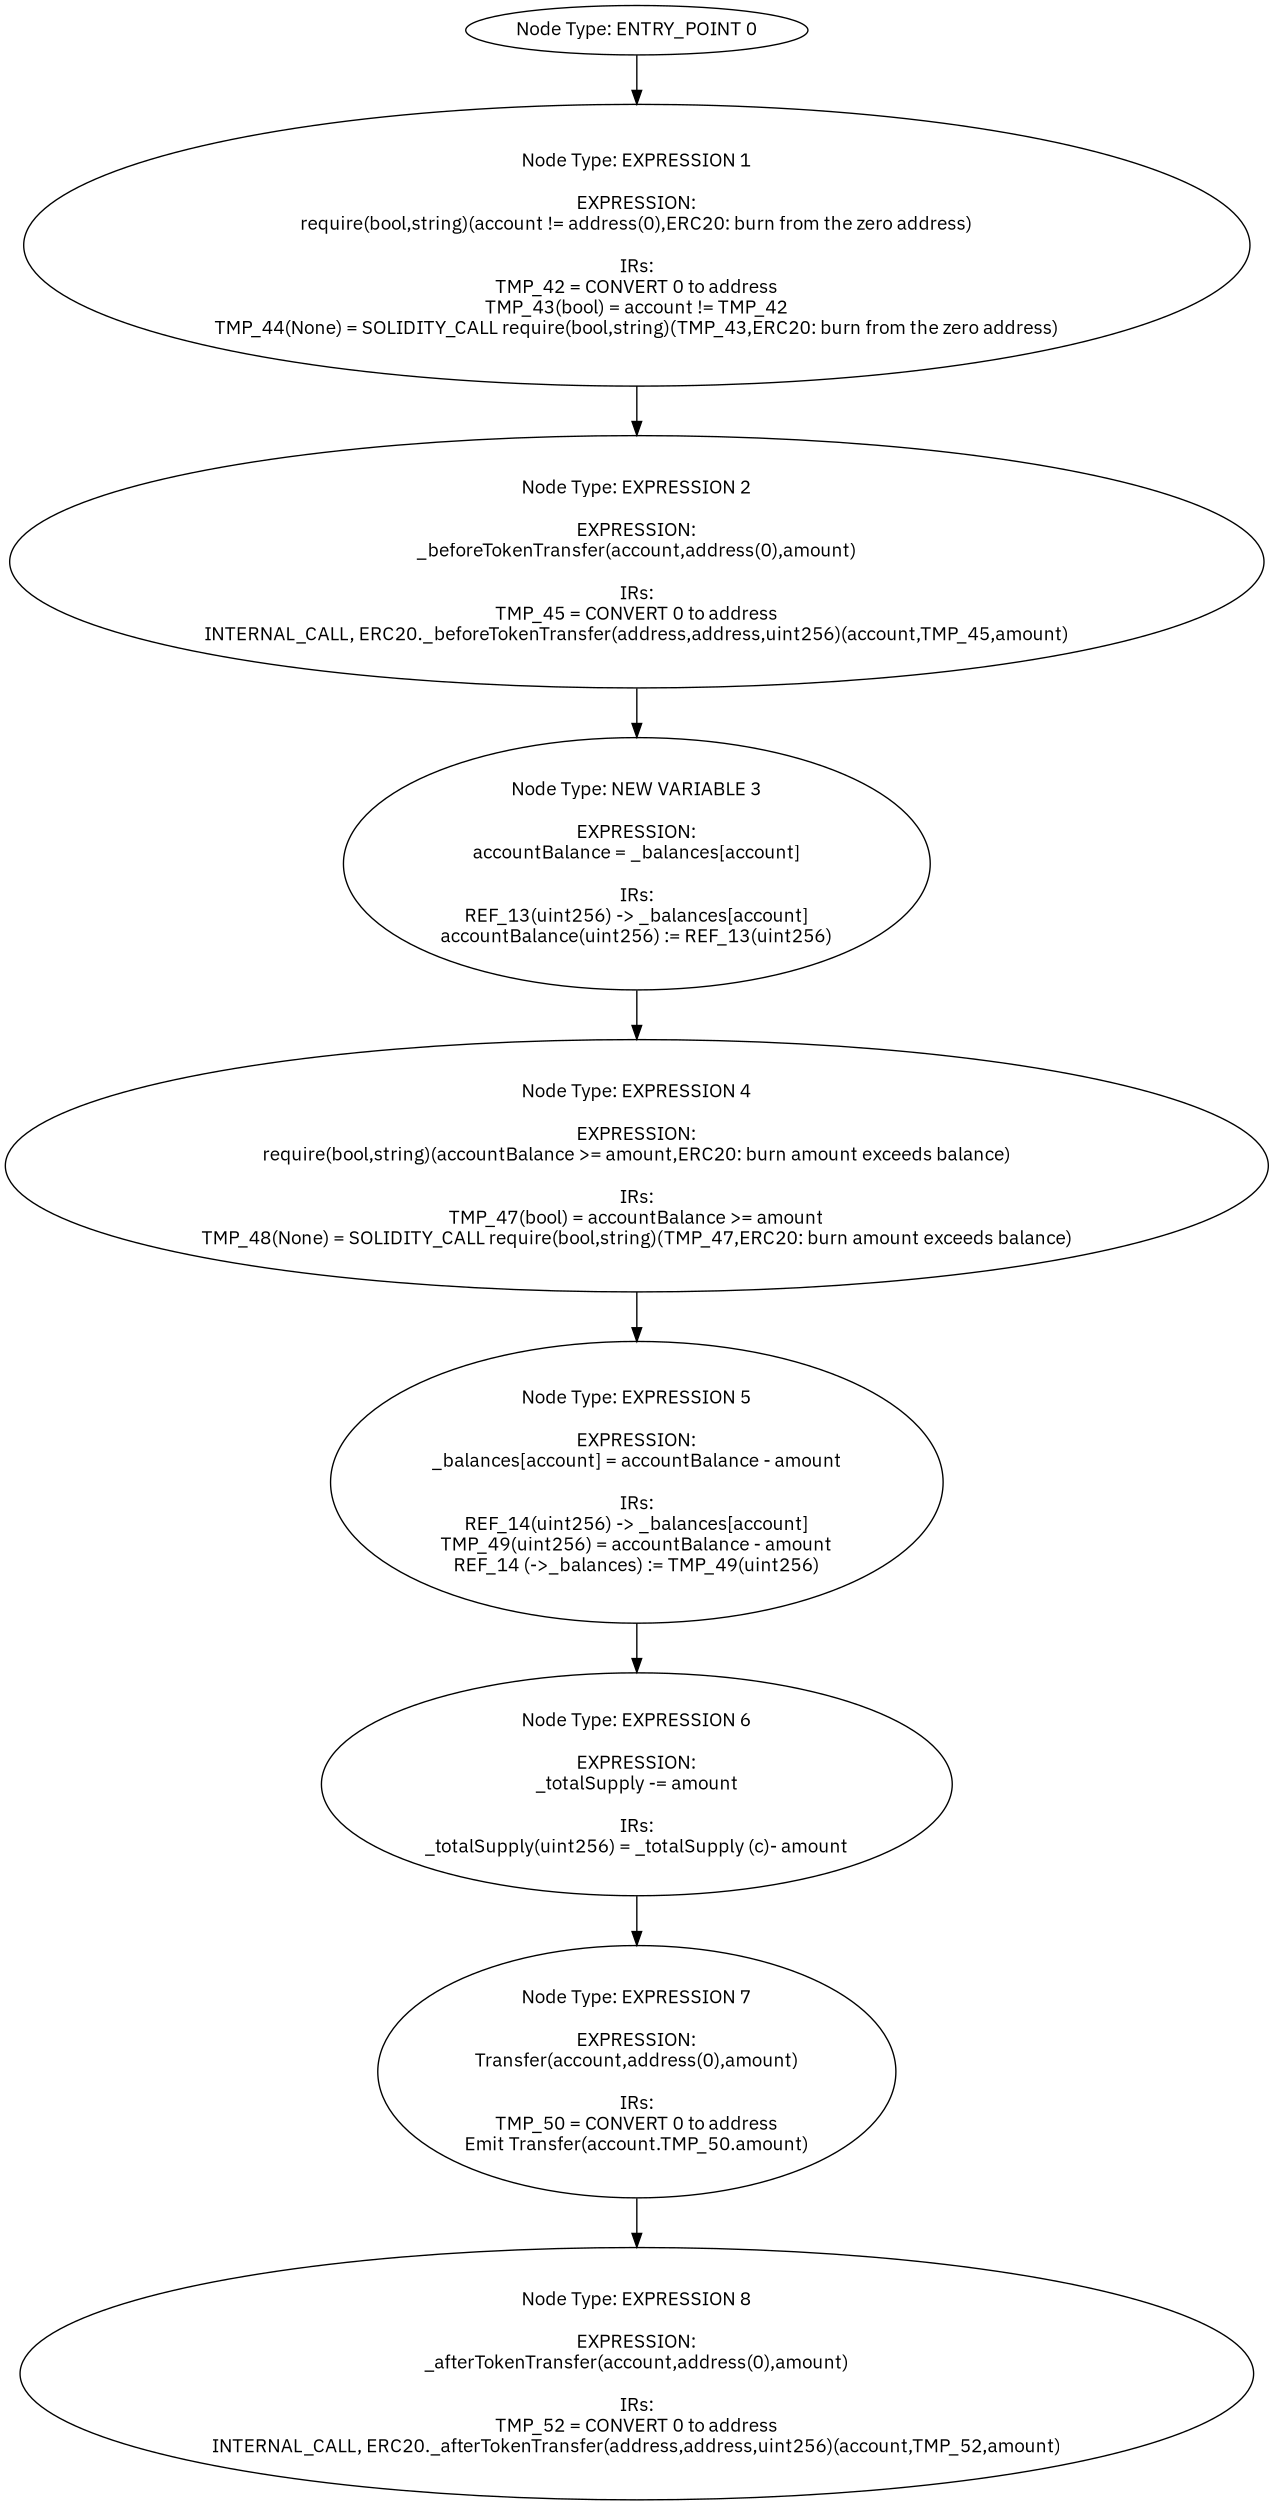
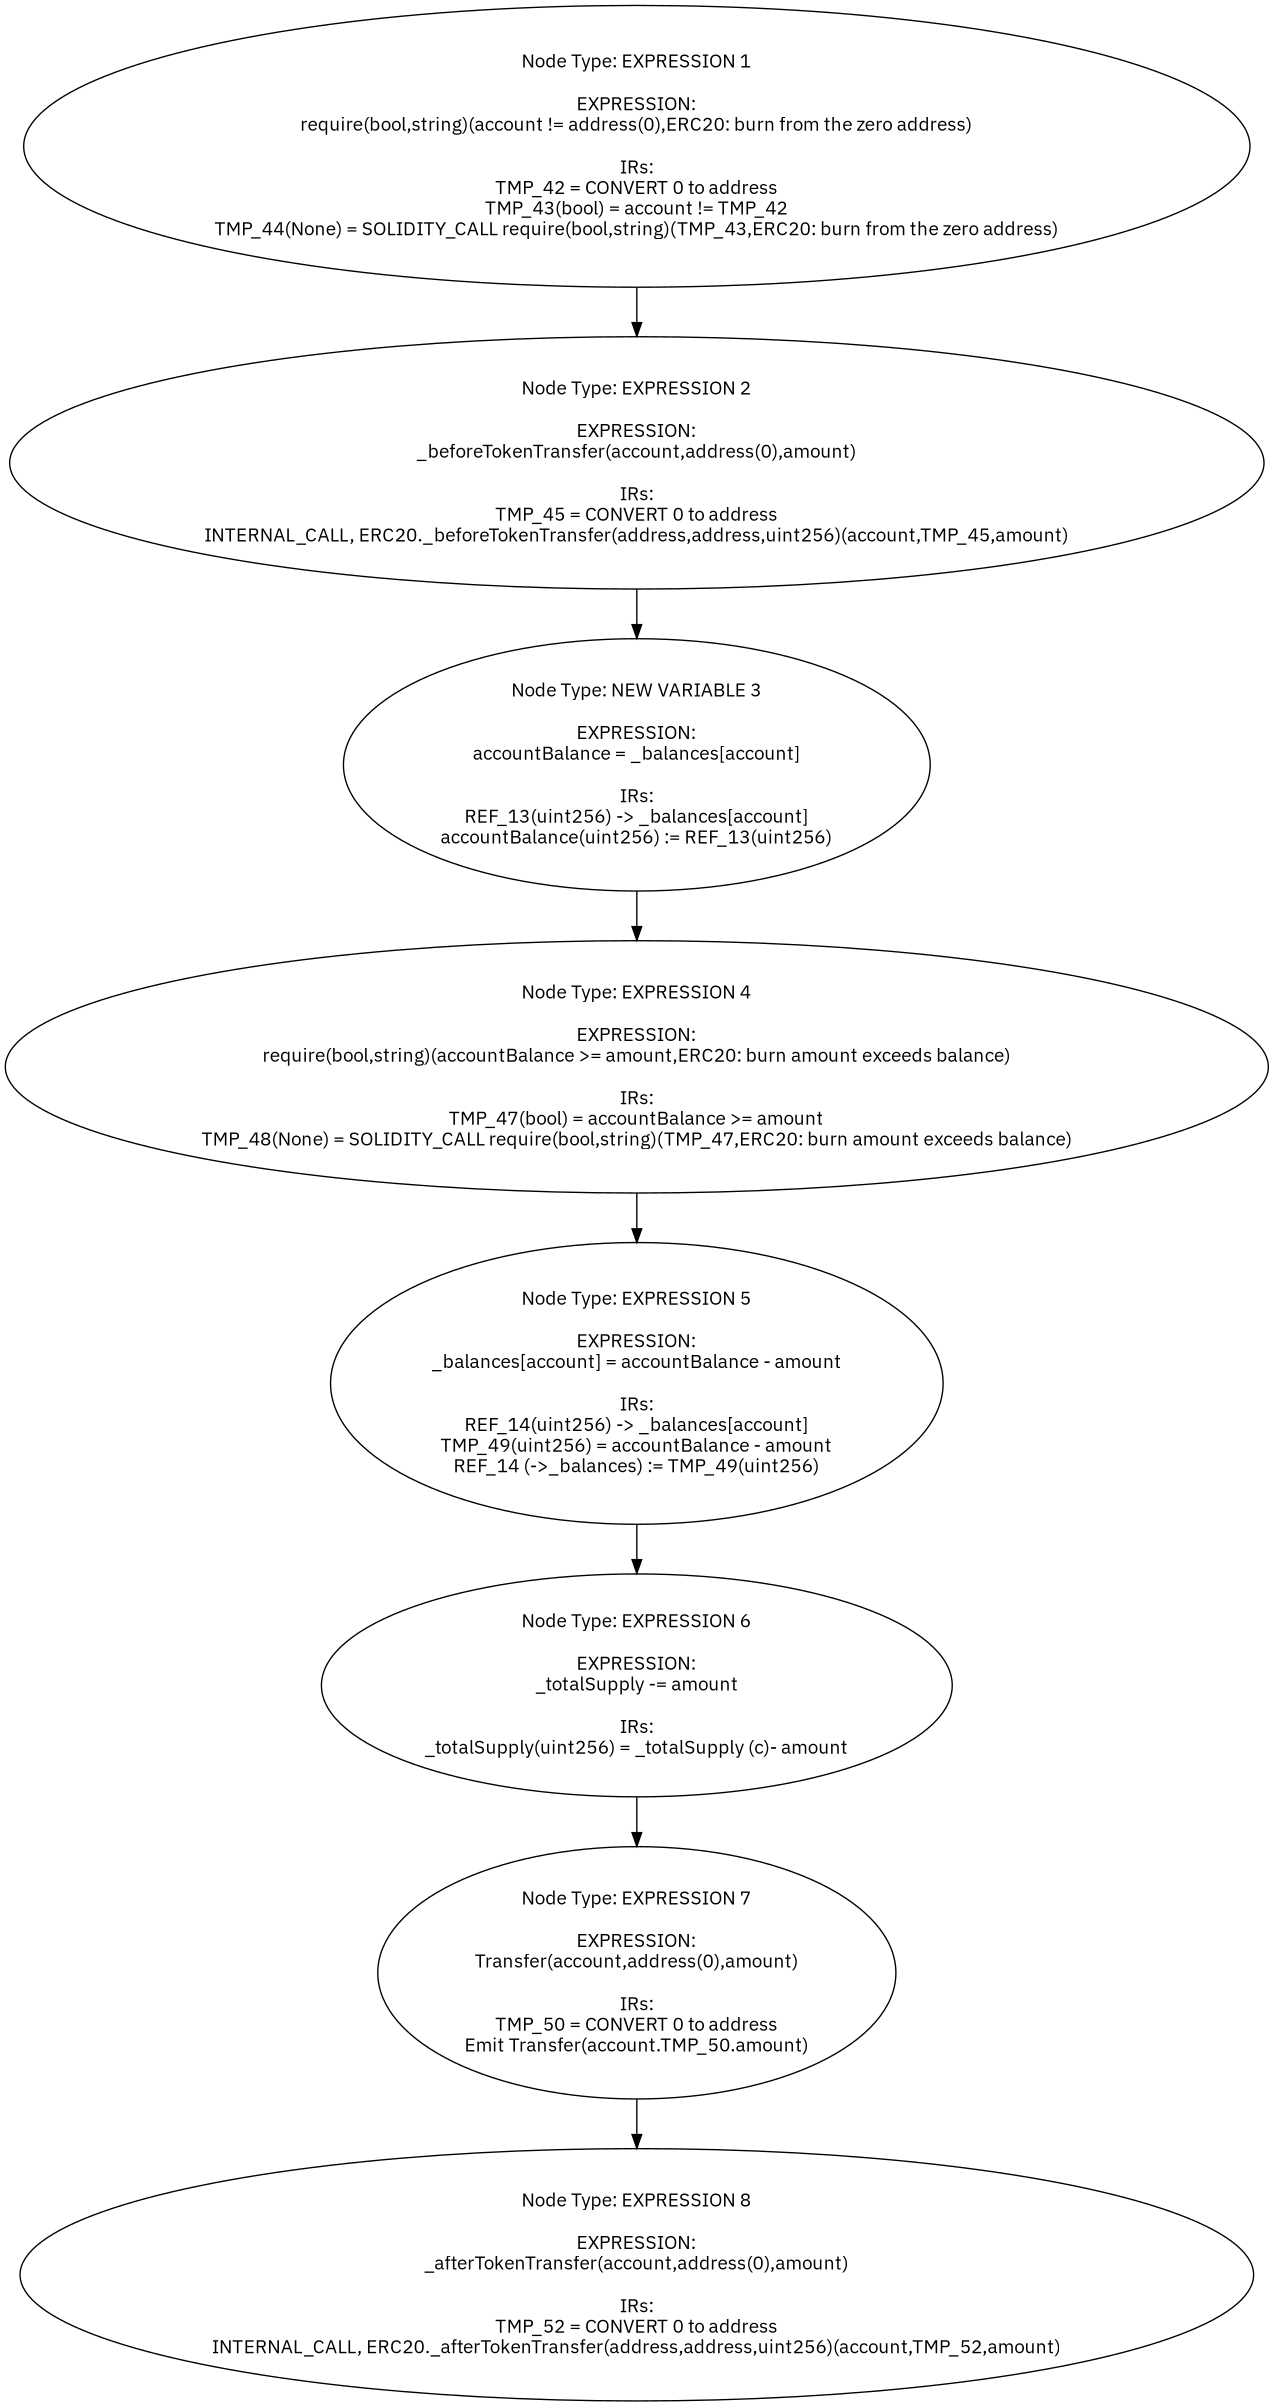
node "Node Type: ENTRY_POINT 0": removed
